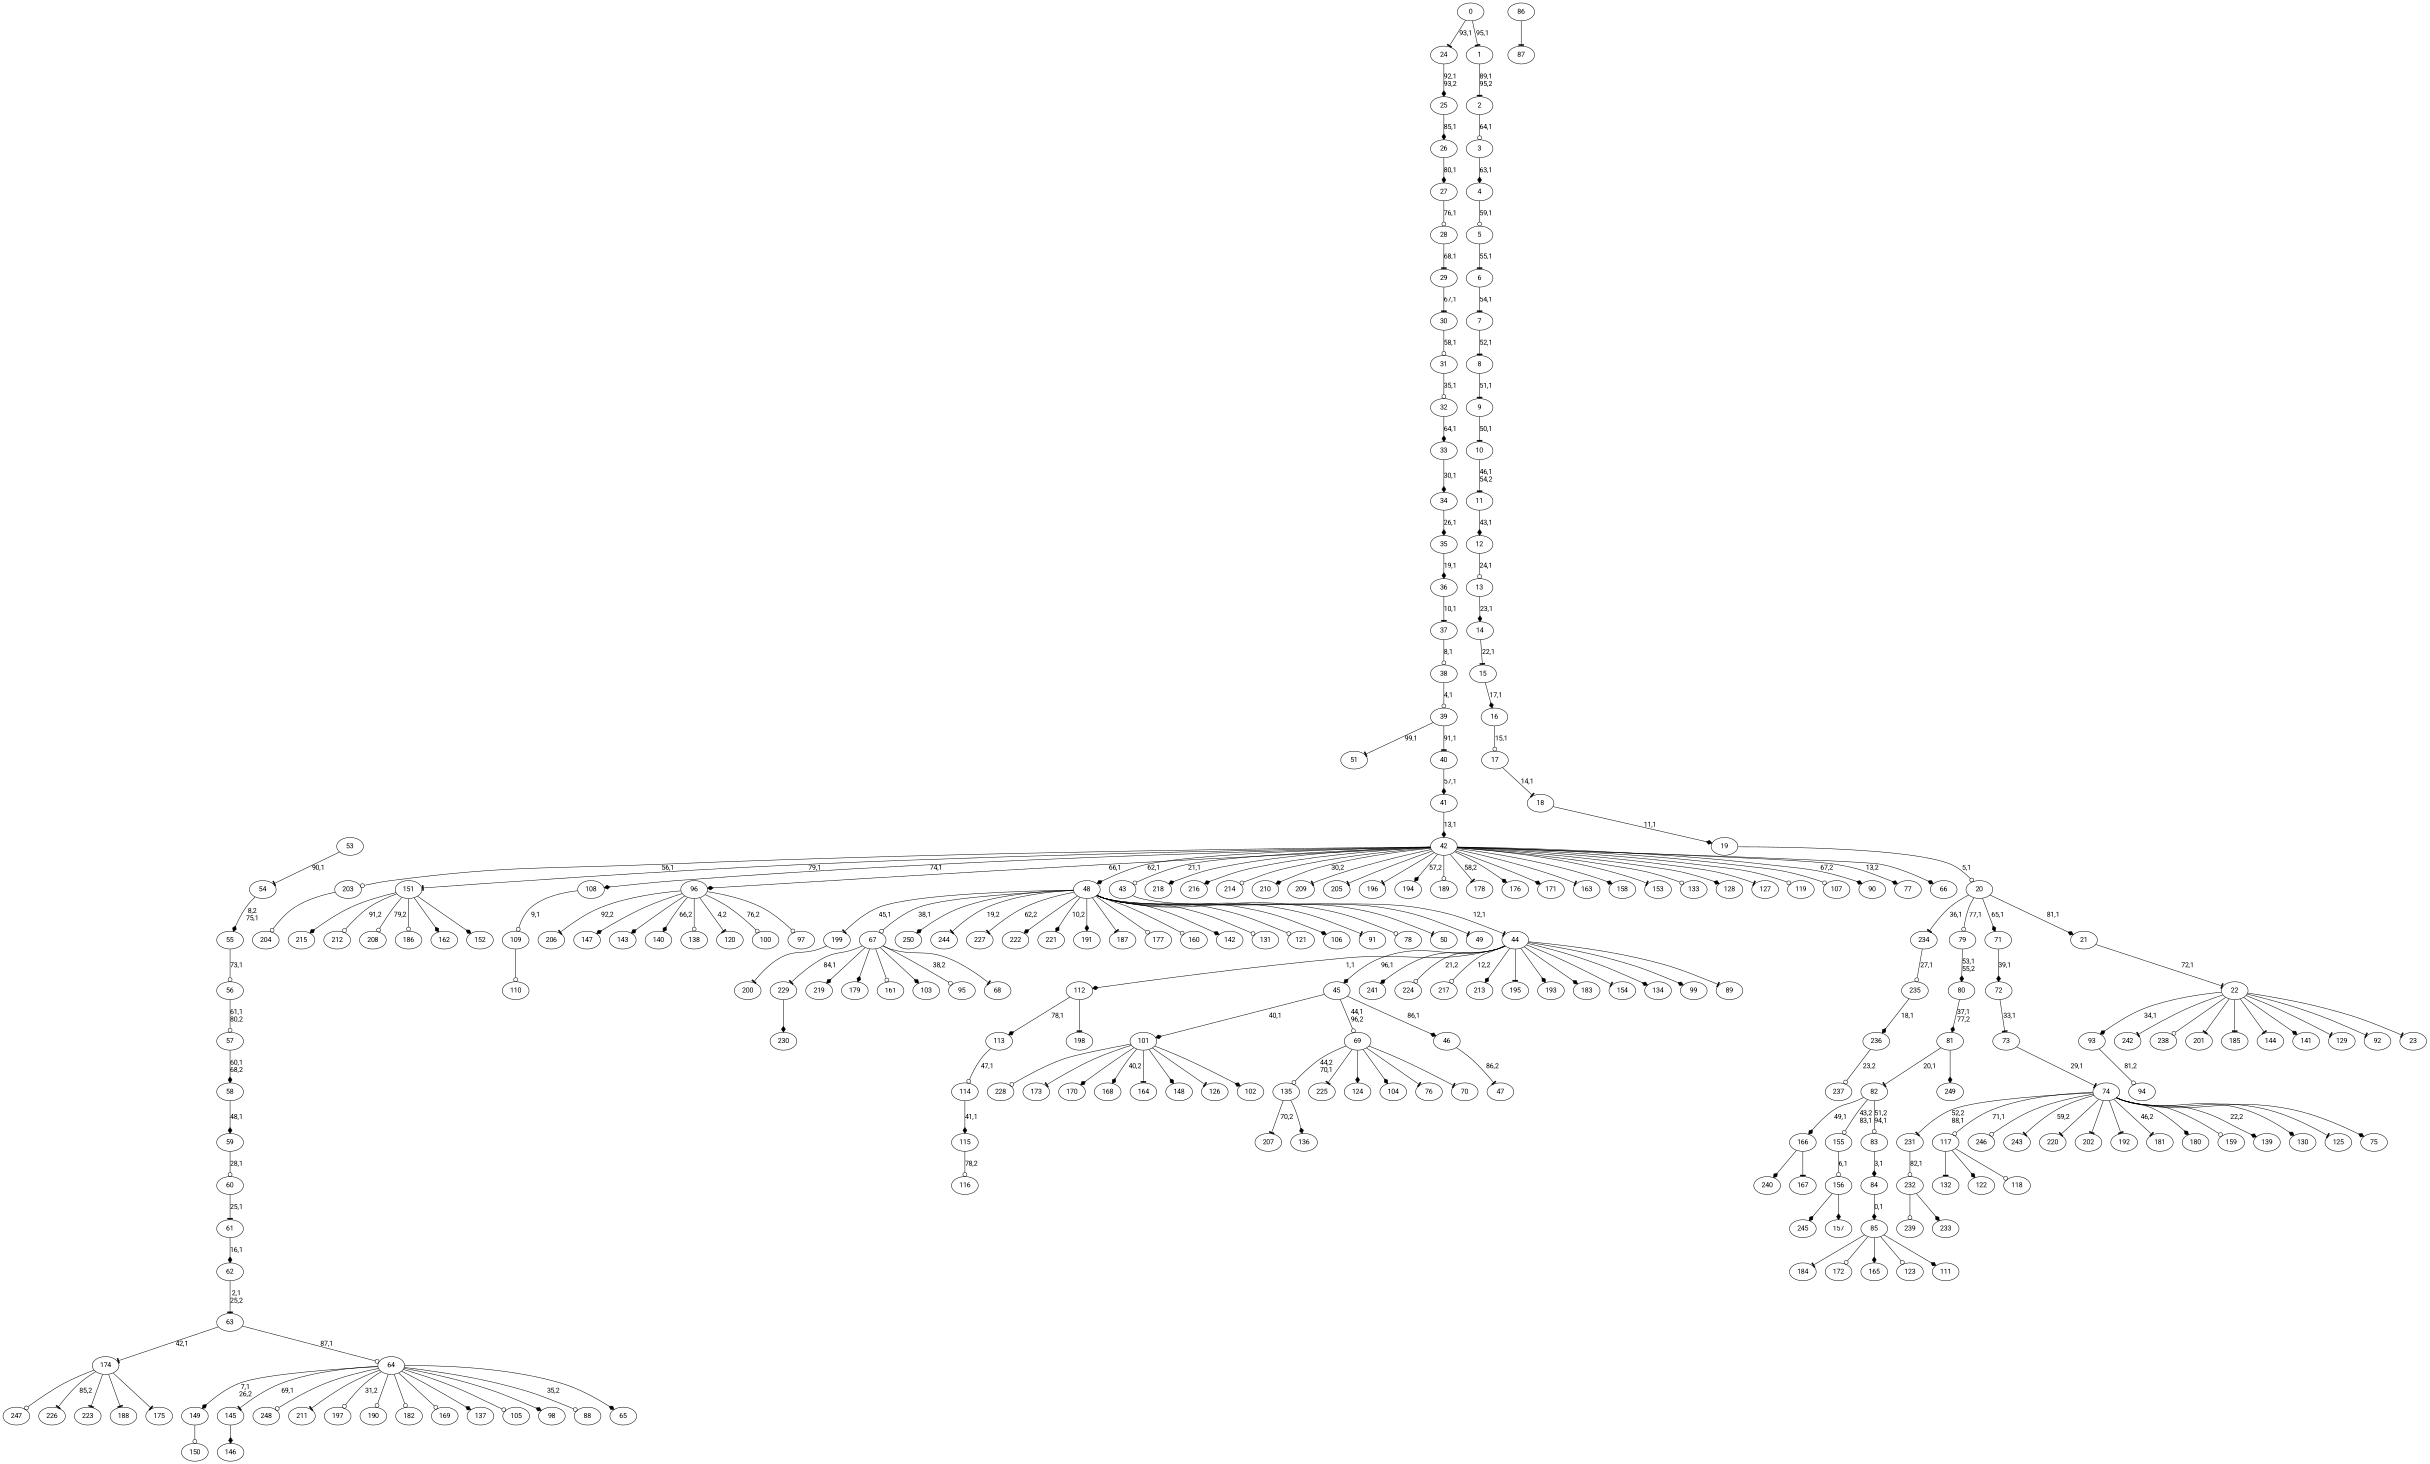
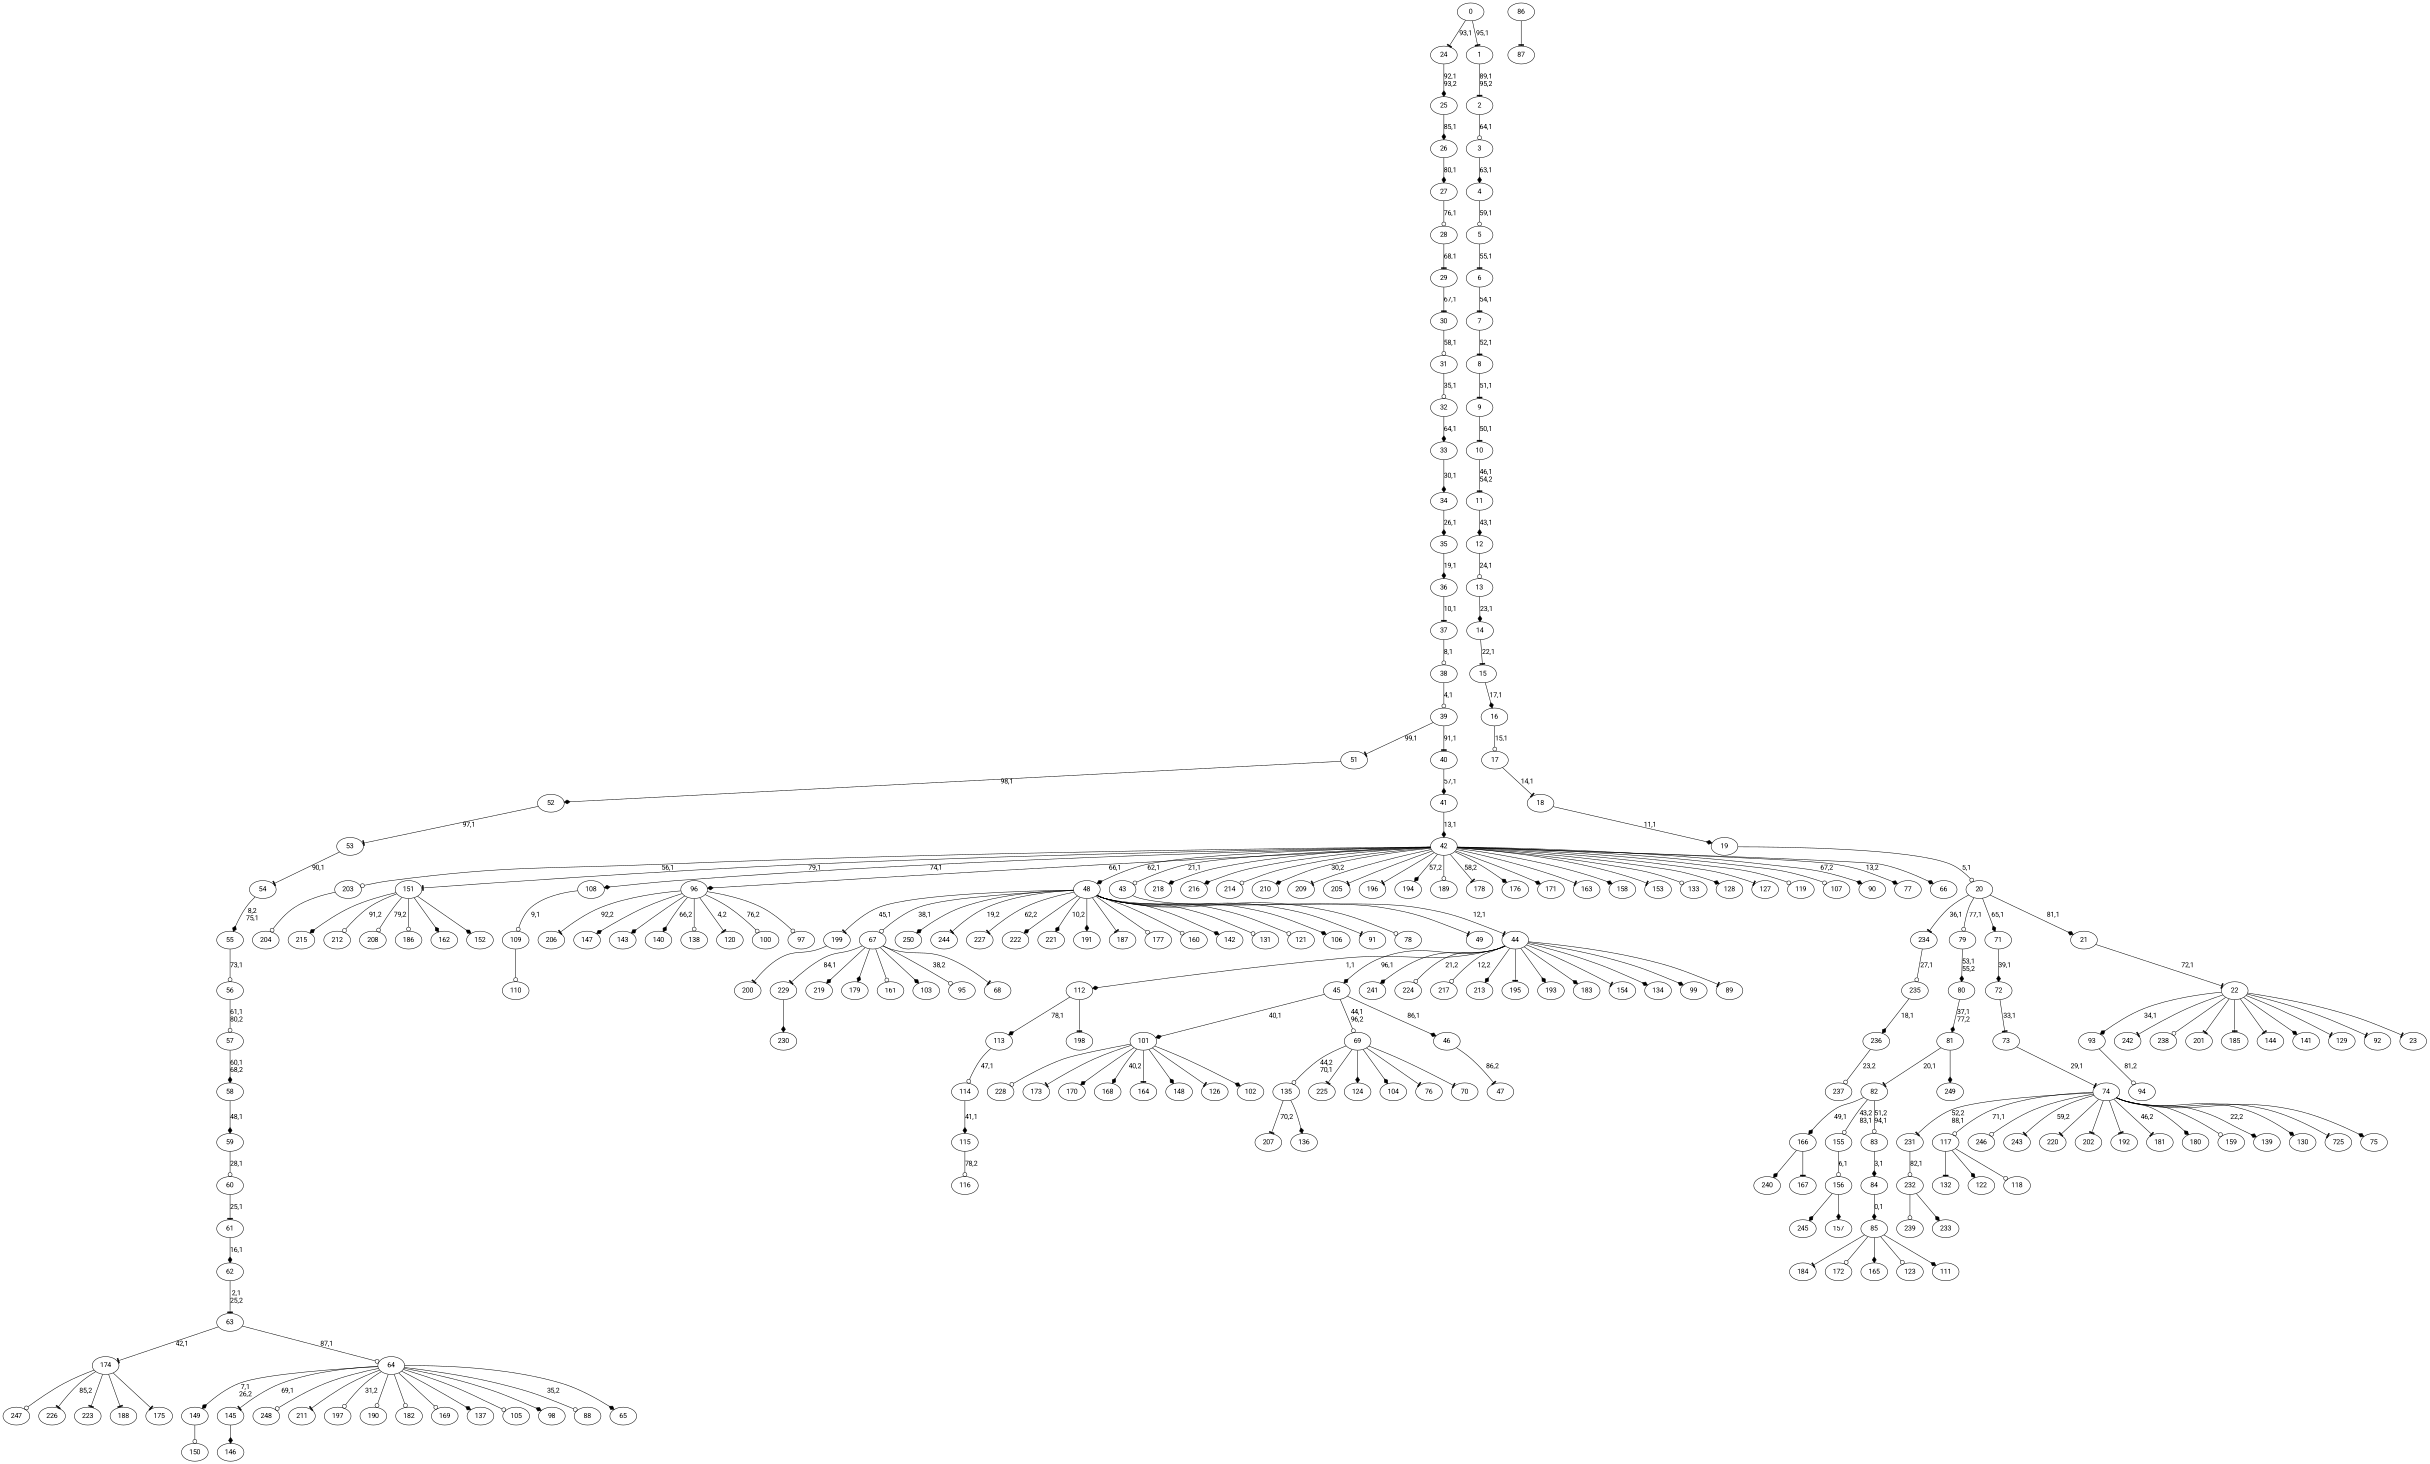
node "52": added
node "50": removed
node "125": label "125" -> "725"
